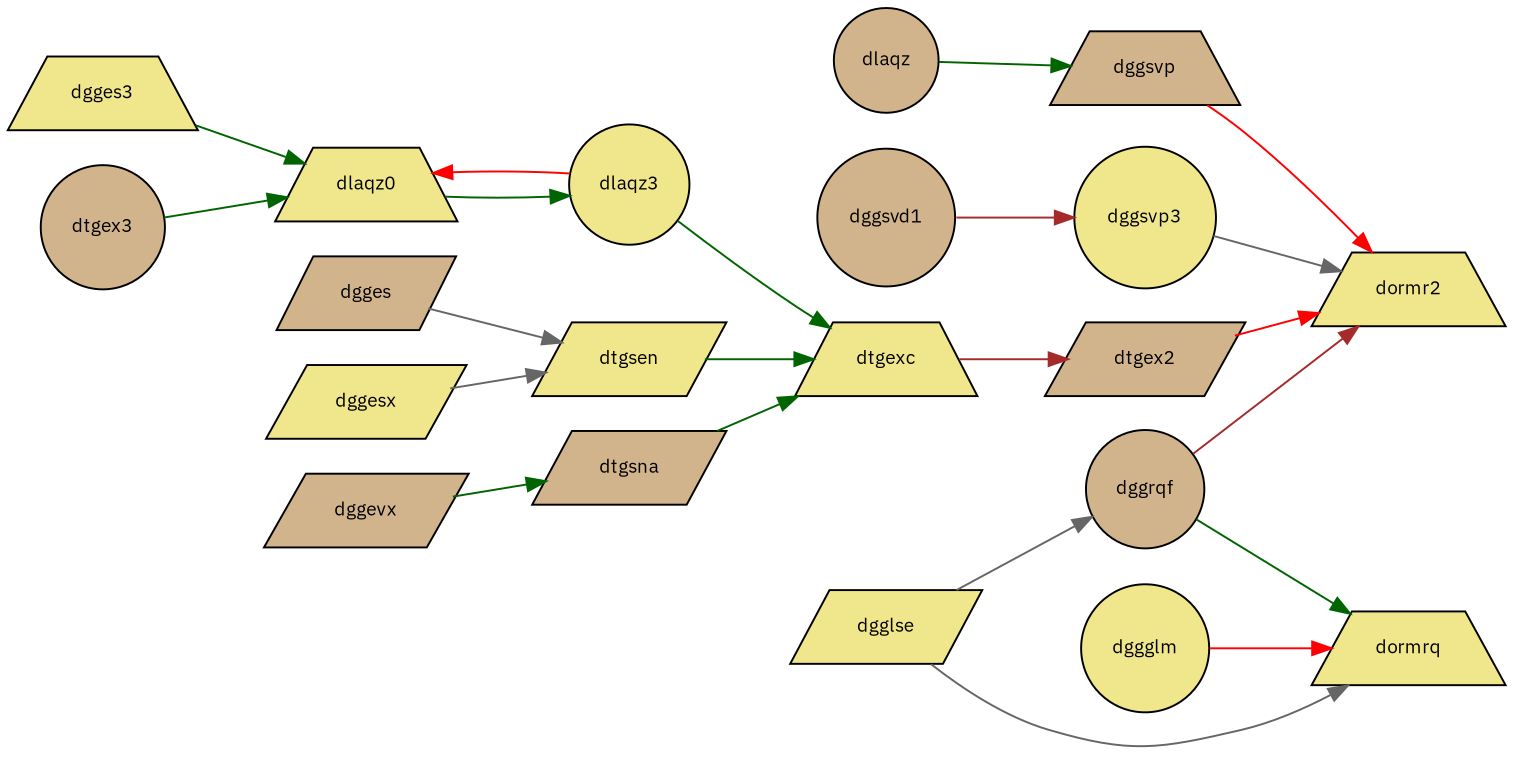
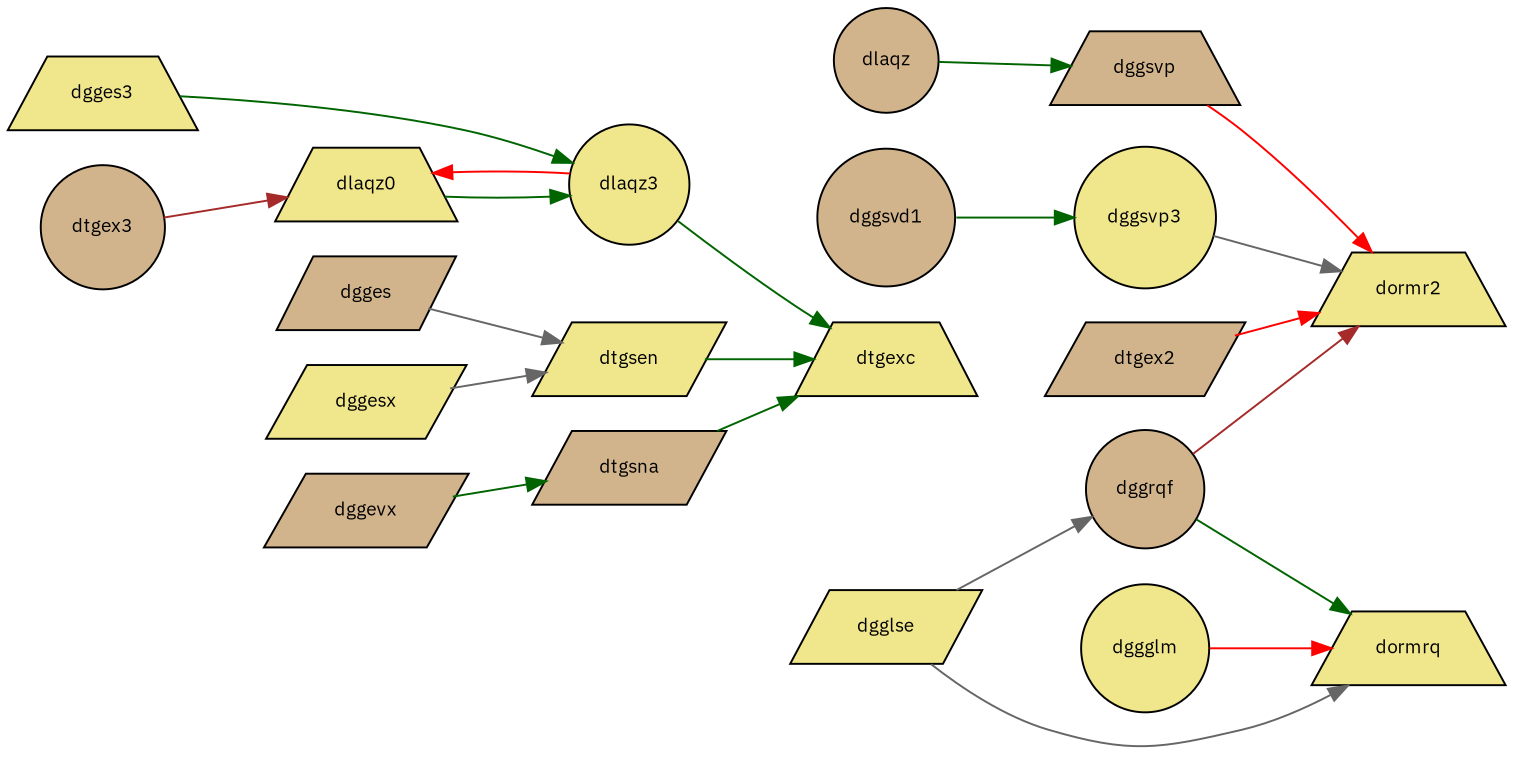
edge "dgges3" -> "dlaqz0": now "dgges3" -> "dlaqz3"
edge "dtgex3" -> "dlaqz0": color darkgreen -> brown
edge "dggsvd1" -> "dggsvp3": color brown -> darkgreen
edge "dtgexc" -> "dtgex2": removed
